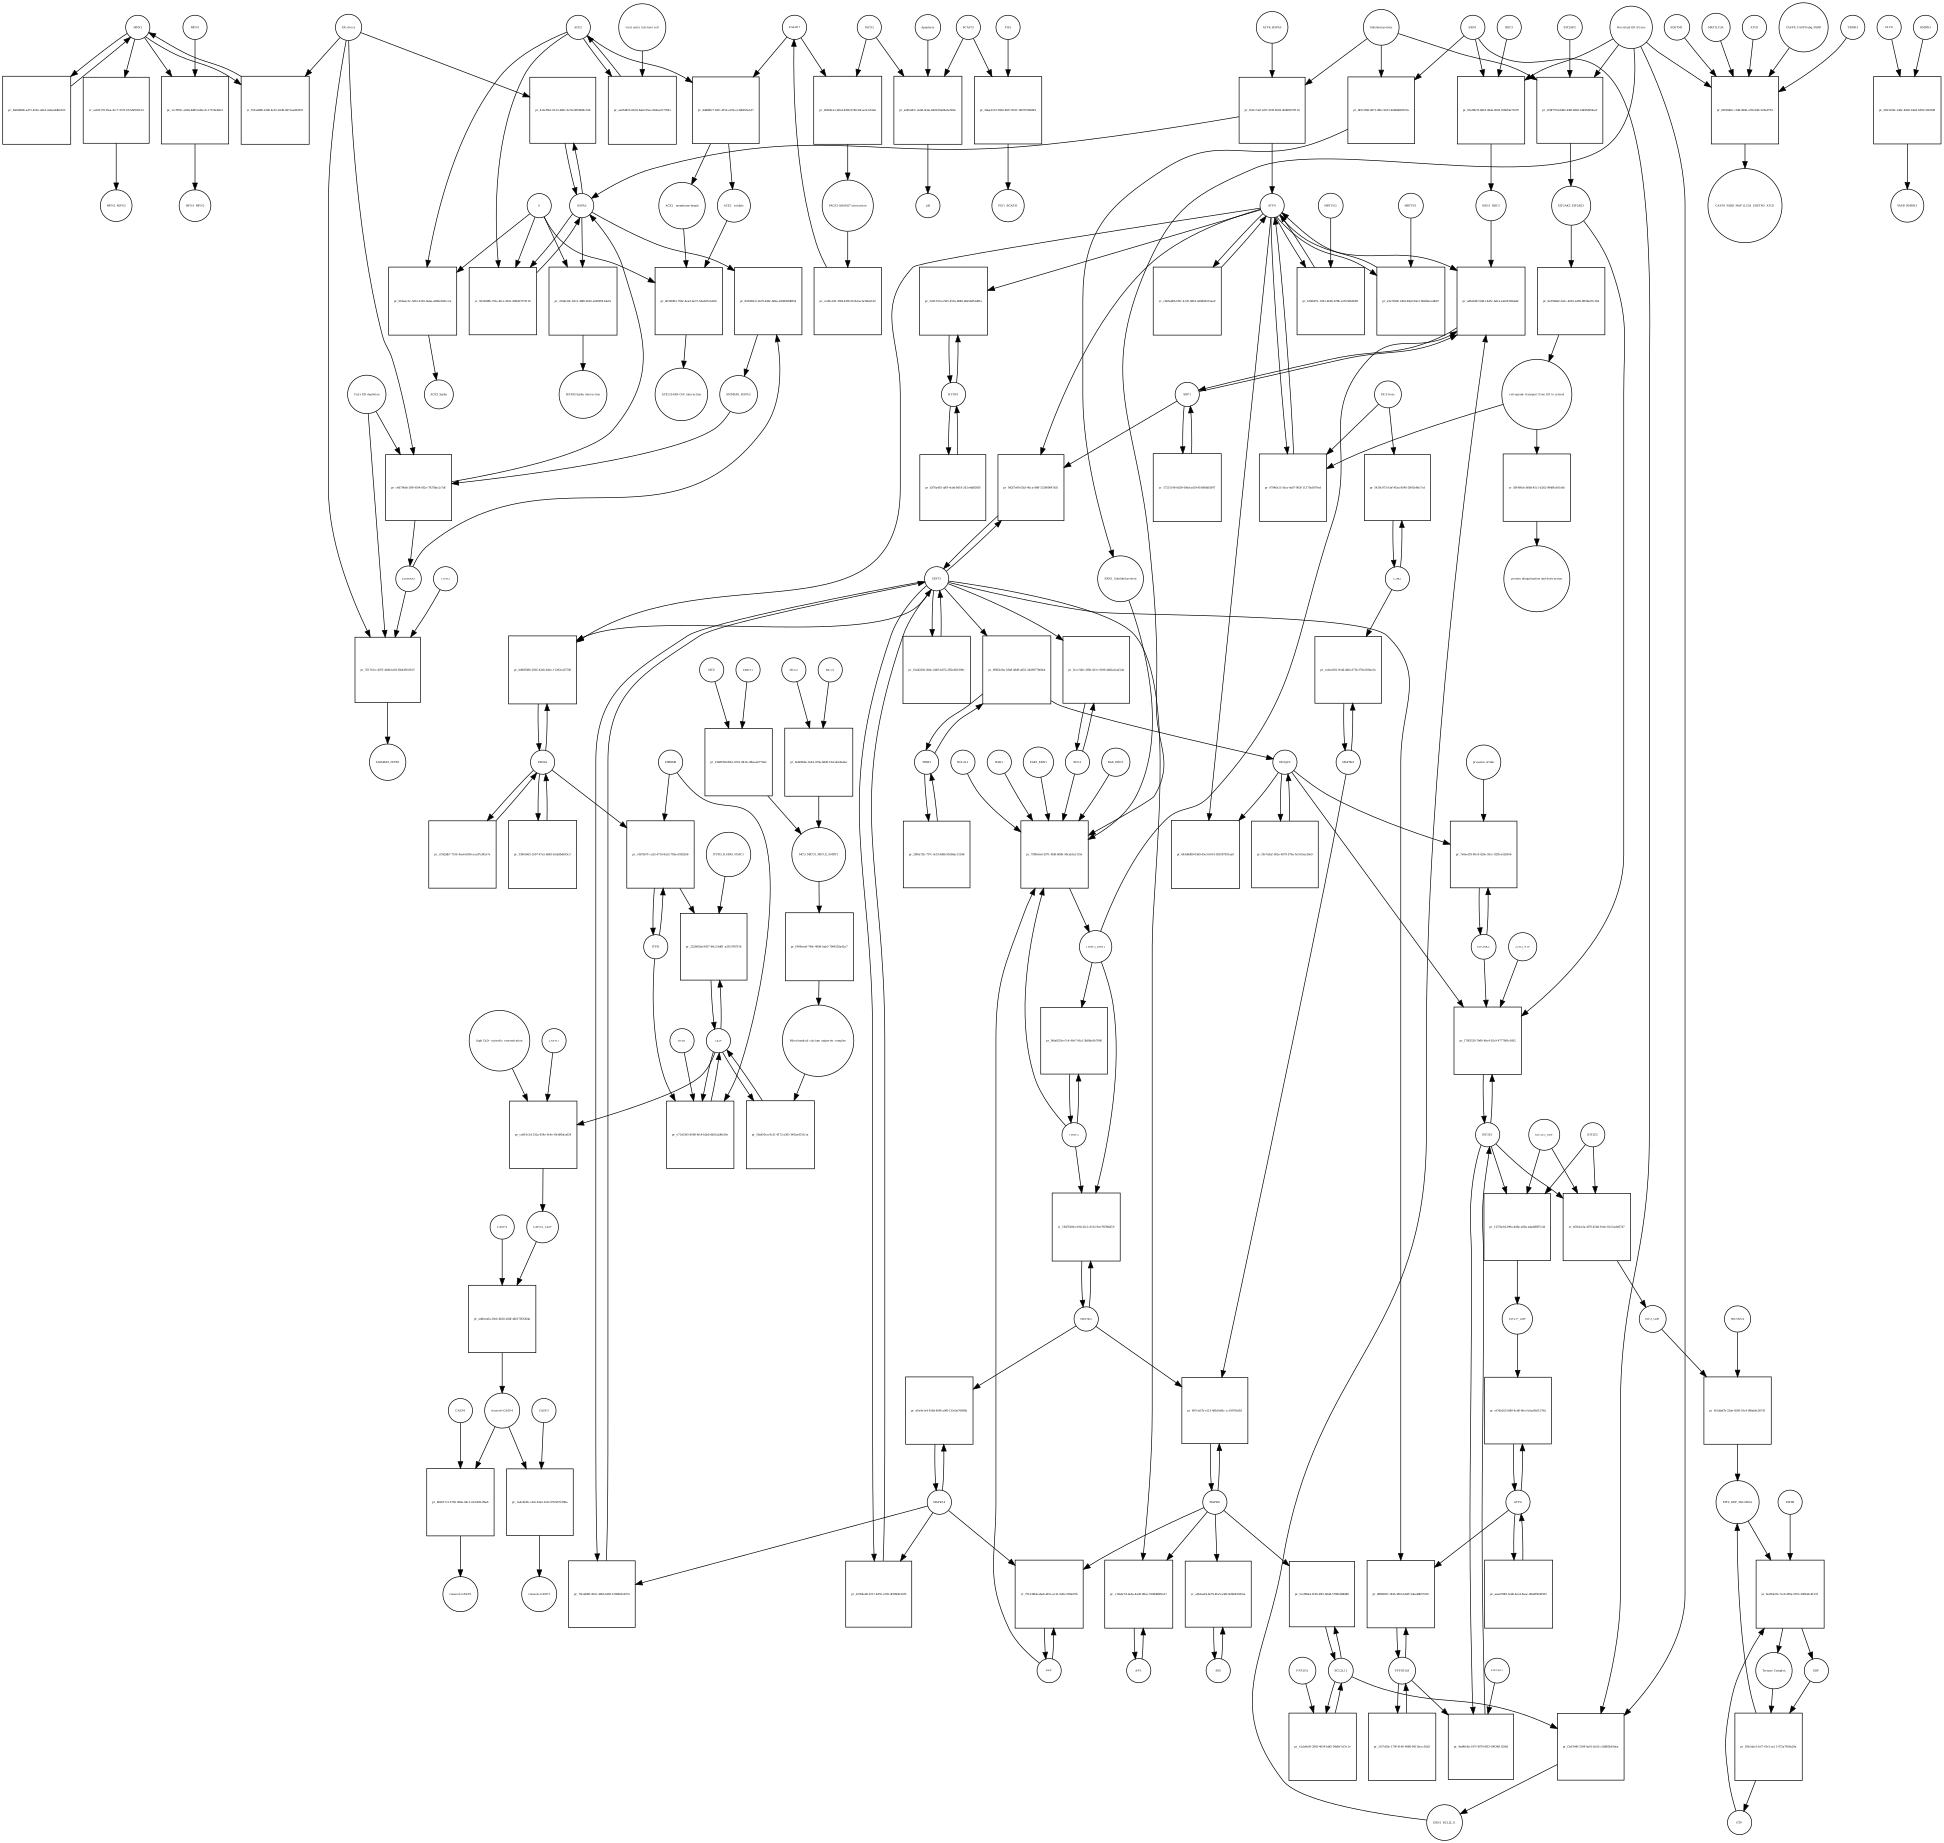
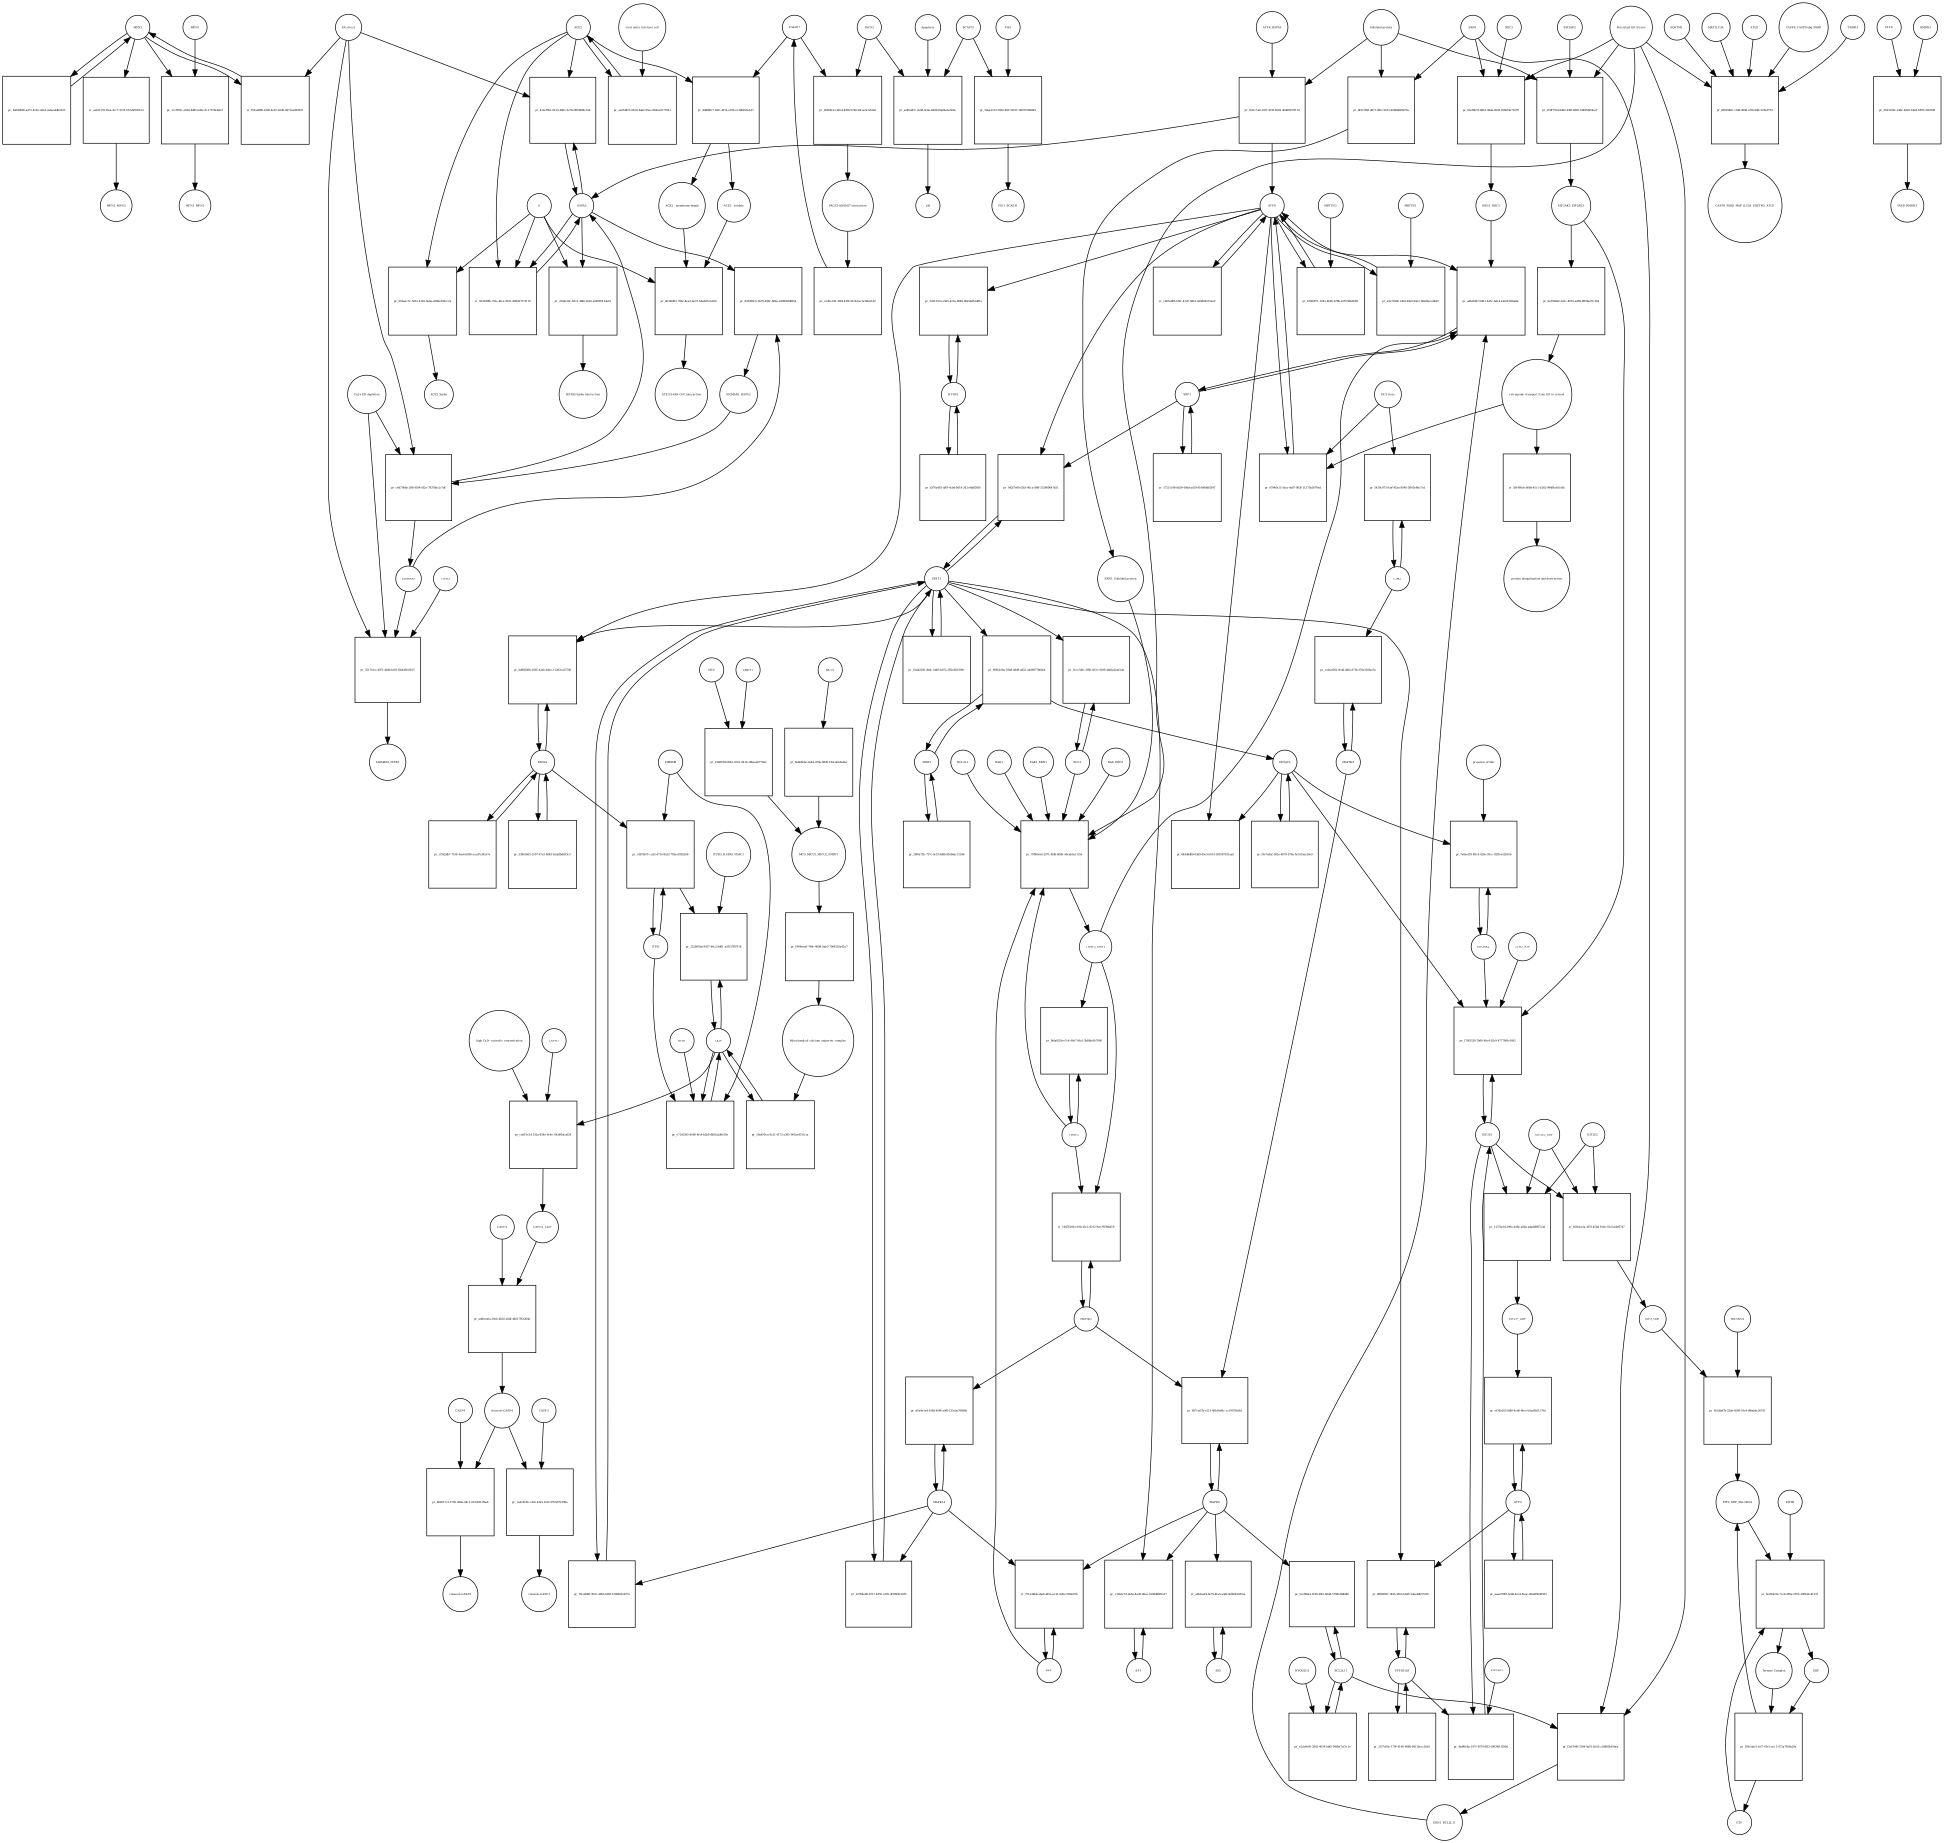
edge "ACE2" -> "pr_412ef5b1-8123-400c-9e70-f4f99bf4c33b": added
node "MCU2": removed
node "PPP2CA": label "PPP2CA" -> "HYOU2CA"
